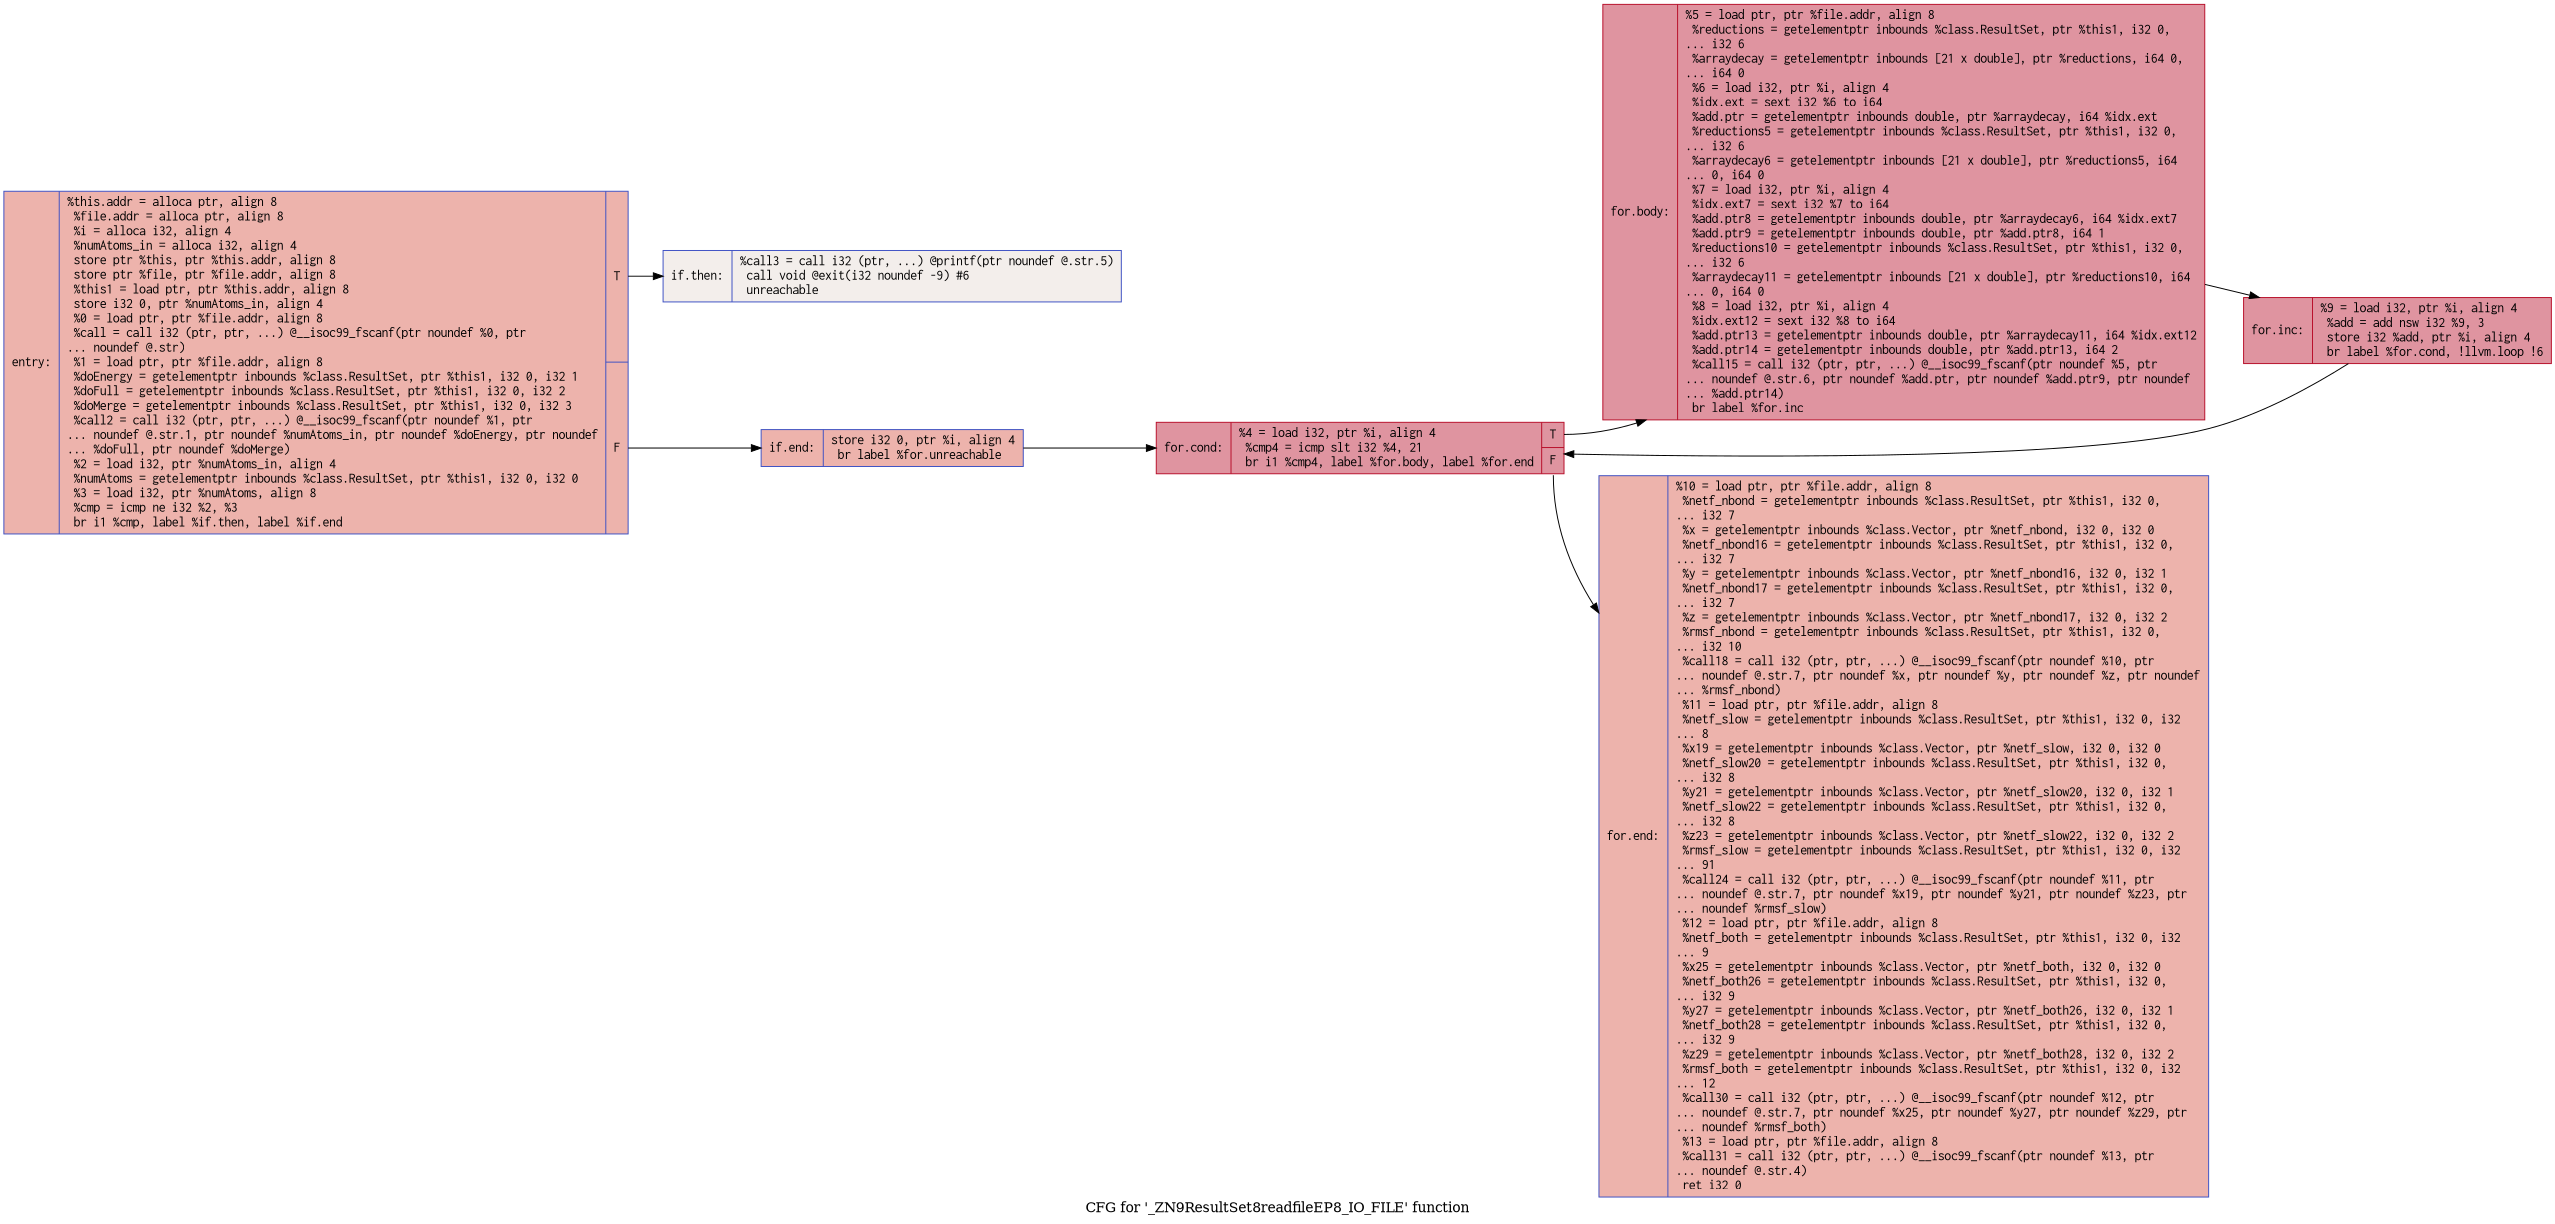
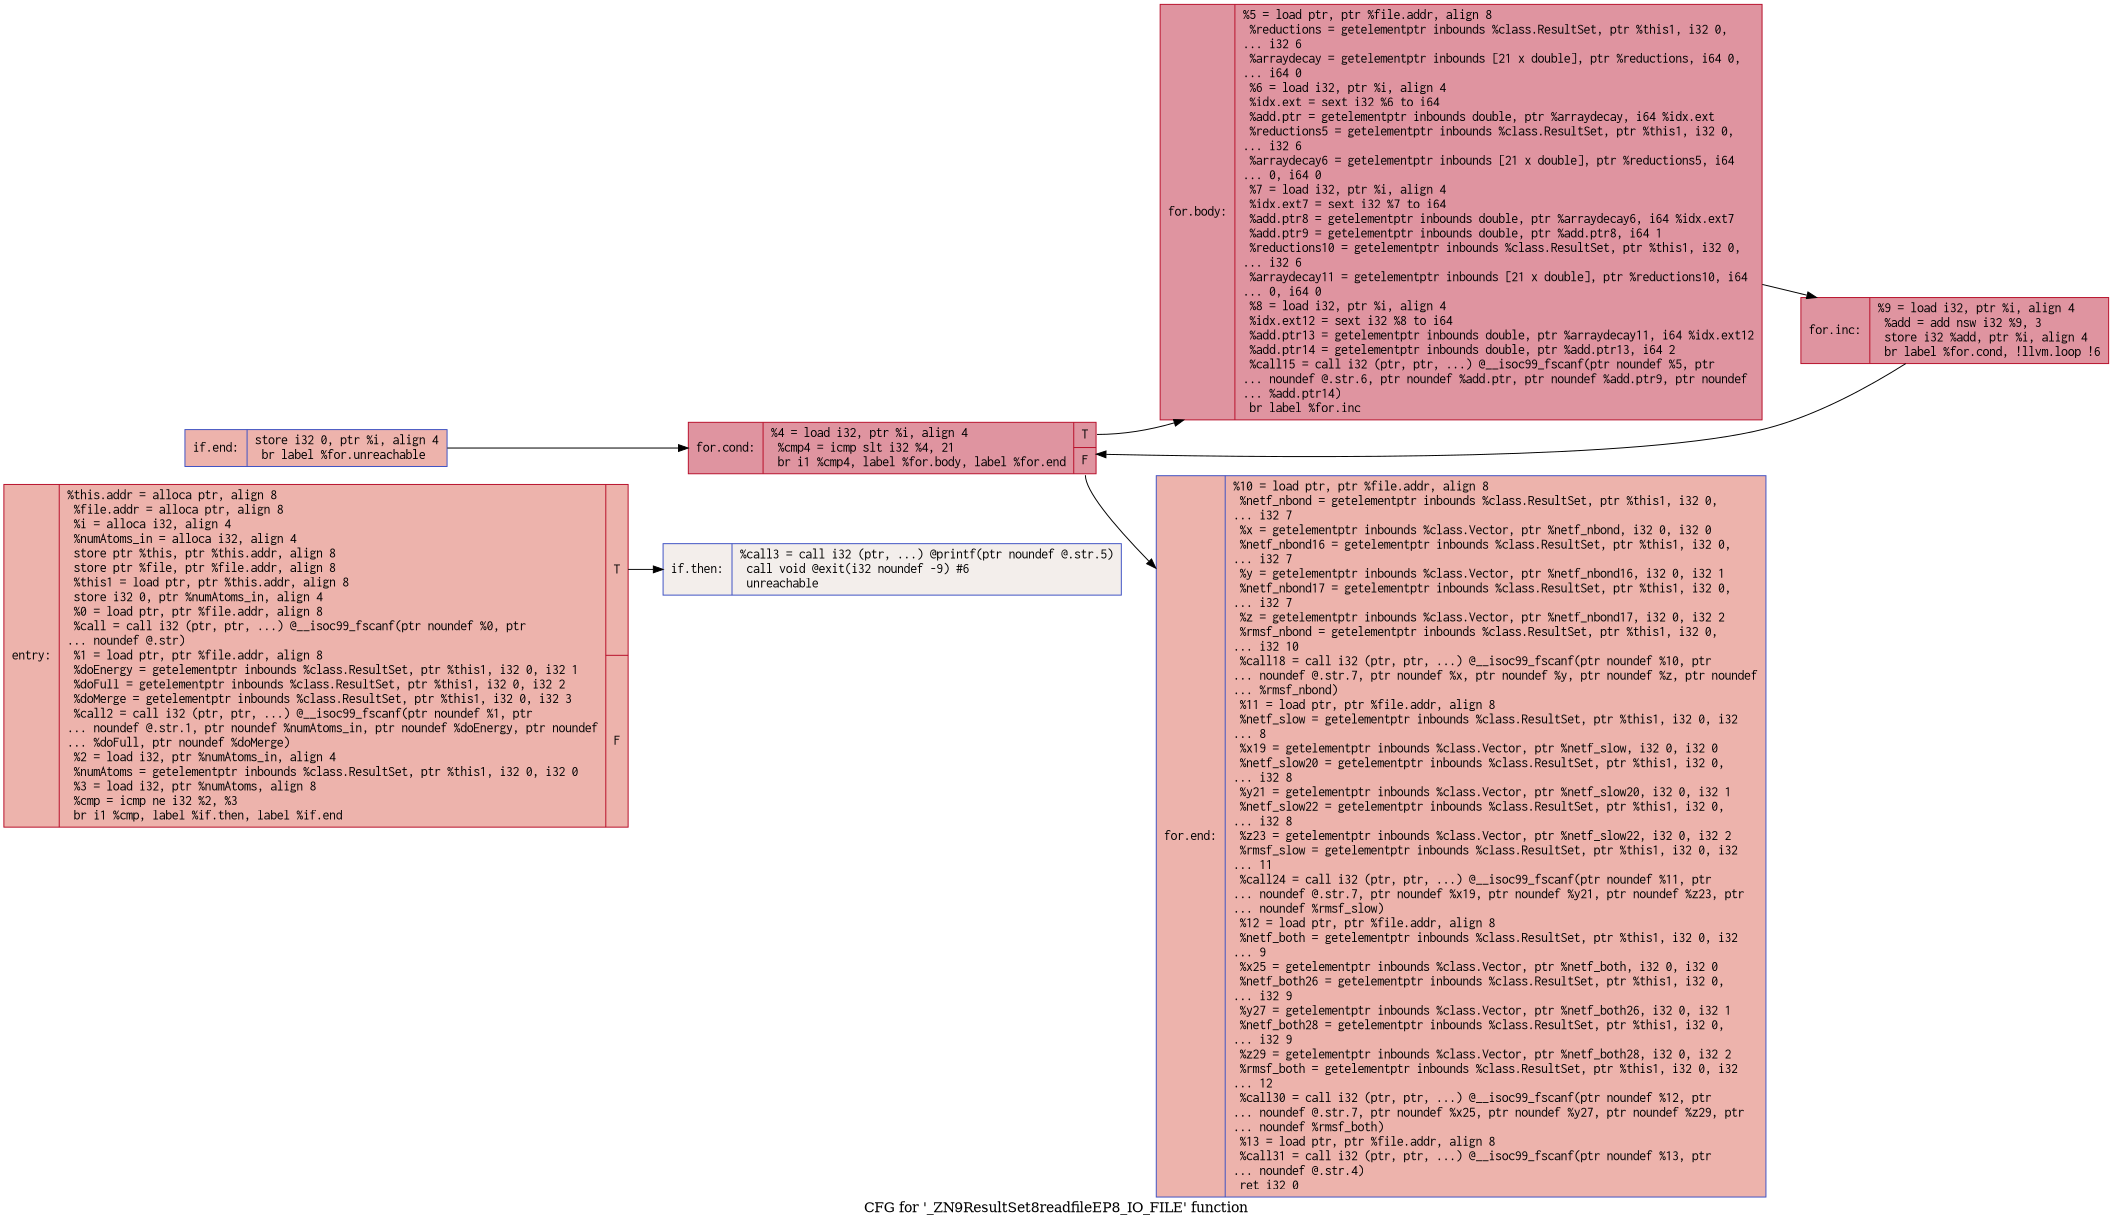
node "entry:": color #3d50c3ff -> #b70d28ff
edge "entry:" -> "if.end:": removed
node "for.end:": text "... 91" -> "... 11"
